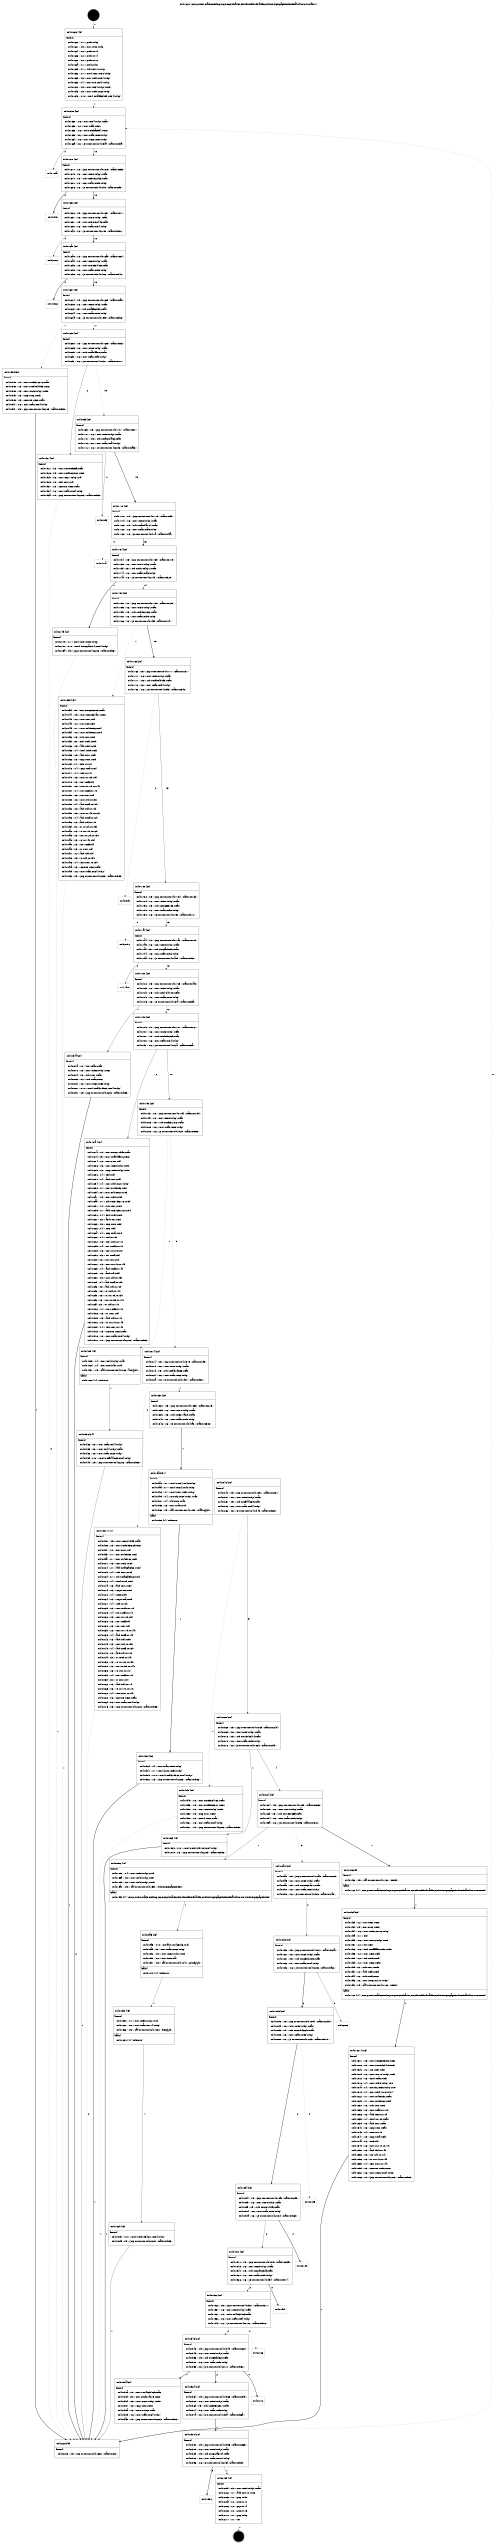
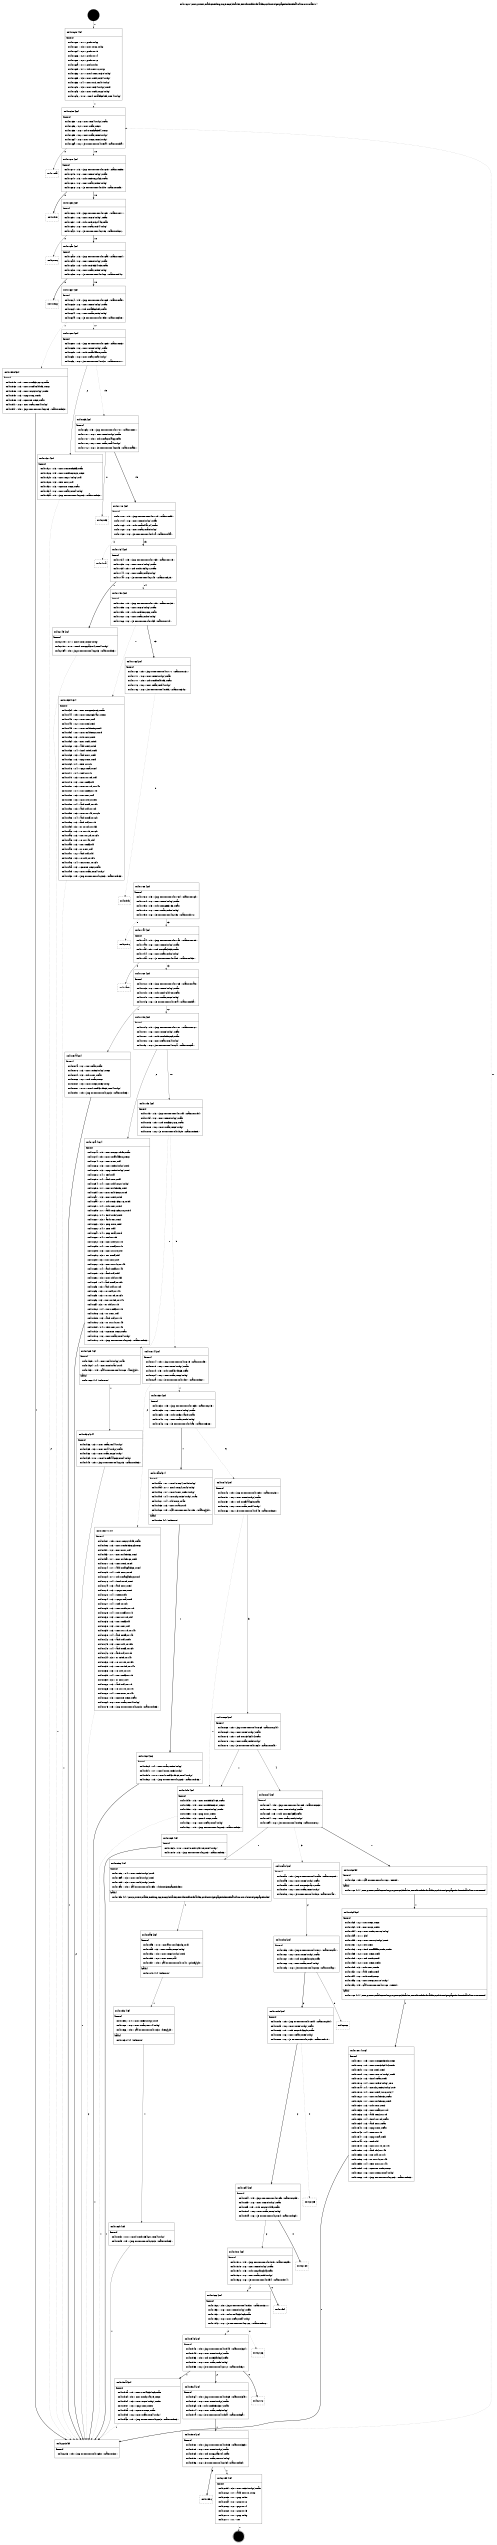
edge "0x40176c [28]" -> "0x401788 [28]": removed, label "13"
edge "0x401830 [28]" -> "0x40184c [28]": added, label "6"
edge "0x401868 [28]" -> "0x401e6b [15]": now "0x401868 [28]" -> "0x401b4e [30]"
edge "0x401b8a [30]" -> "0x402203 [5]": added, label "1"
